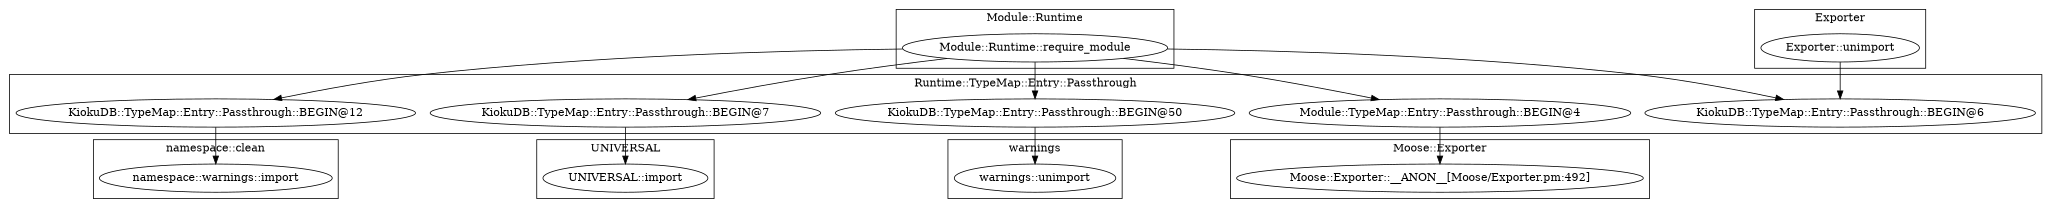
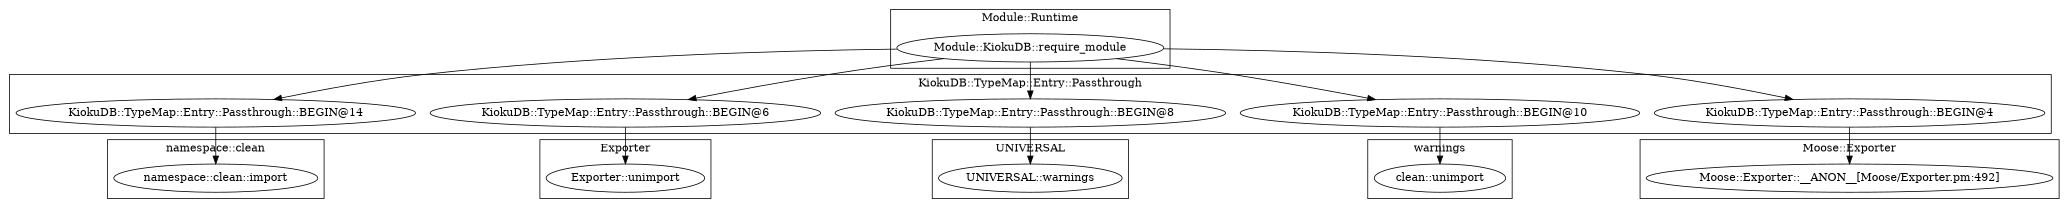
node "Module::Runtime::require_module": label "Module::Runtime::require_module" -> "Module::KiokuDB::require_module"
edge "Exporter::unimport" -> "KiokuDB::TypeMap::Entry::Passthrough::BEGIN@6": reversed
cluster "Runtime::TypeMap::Entry::Passthrough": label "Runtime::TypeMap::Entry::Passthrough" -> "KiokuDB::TypeMap::Entry::Passthrough"
node "KiokuDB::TypeMap::Entry::Passthrough::BEGIN@12": label "KiokuDB::TypeMap::Entry::Passthrough::BEGIN@12" -> "KiokuDB::TypeMap::Entry::Passthrough::BEGIN@14"
node "KiokuDB::TypeMap::Entry::Passthrough::BEGIN@7": label "KiokuDB::TypeMap::Entry::Passthrough::BEGIN@7" -> "KiokuDB::TypeMap::Entry::Passthrough::BEGIN@8"
node "KiokuDB::TypeMap::Entry::Passthrough::BEGIN@50": label "KiokuDB::TypeMap::Entry::Passthrough::BEGIN@50" -> "KiokuDB::TypeMap::Entry::Passthrough::BEGIN@10"
node "Module::TypeMap::Entry::Passthrough::BEGIN@4": label "Module::TypeMap::Entry::Passthrough::BEGIN@4" -> "KiokuDB::TypeMap::Entry::Passthrough::BEGIN@4"
node "namespace::warnings::import": label "namespace::warnings::import" -> "namespace::clean::import"
node "UNIVERSAL::import": label "UNIVERSAL::import" -> "UNIVERSAL::warnings"
node "warnings::unimport": label "warnings::unimport" -> "clean::unimport"
